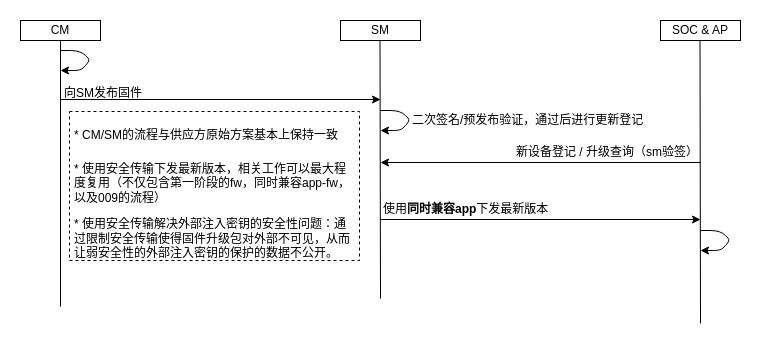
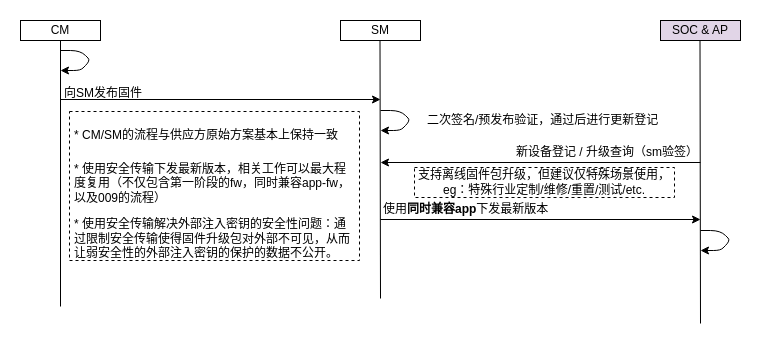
node "SOC & AP": fillcolor #ffffff -> #e1d5e7
node "二次签名/预发布验证，通过后进行更新登记": moved (536, 121) -> (551, 121)
node "支持离线固件包升级，但建议仅特殊场景使用，eg：特殊行业定制/维修/重置/测试/etc.": added
